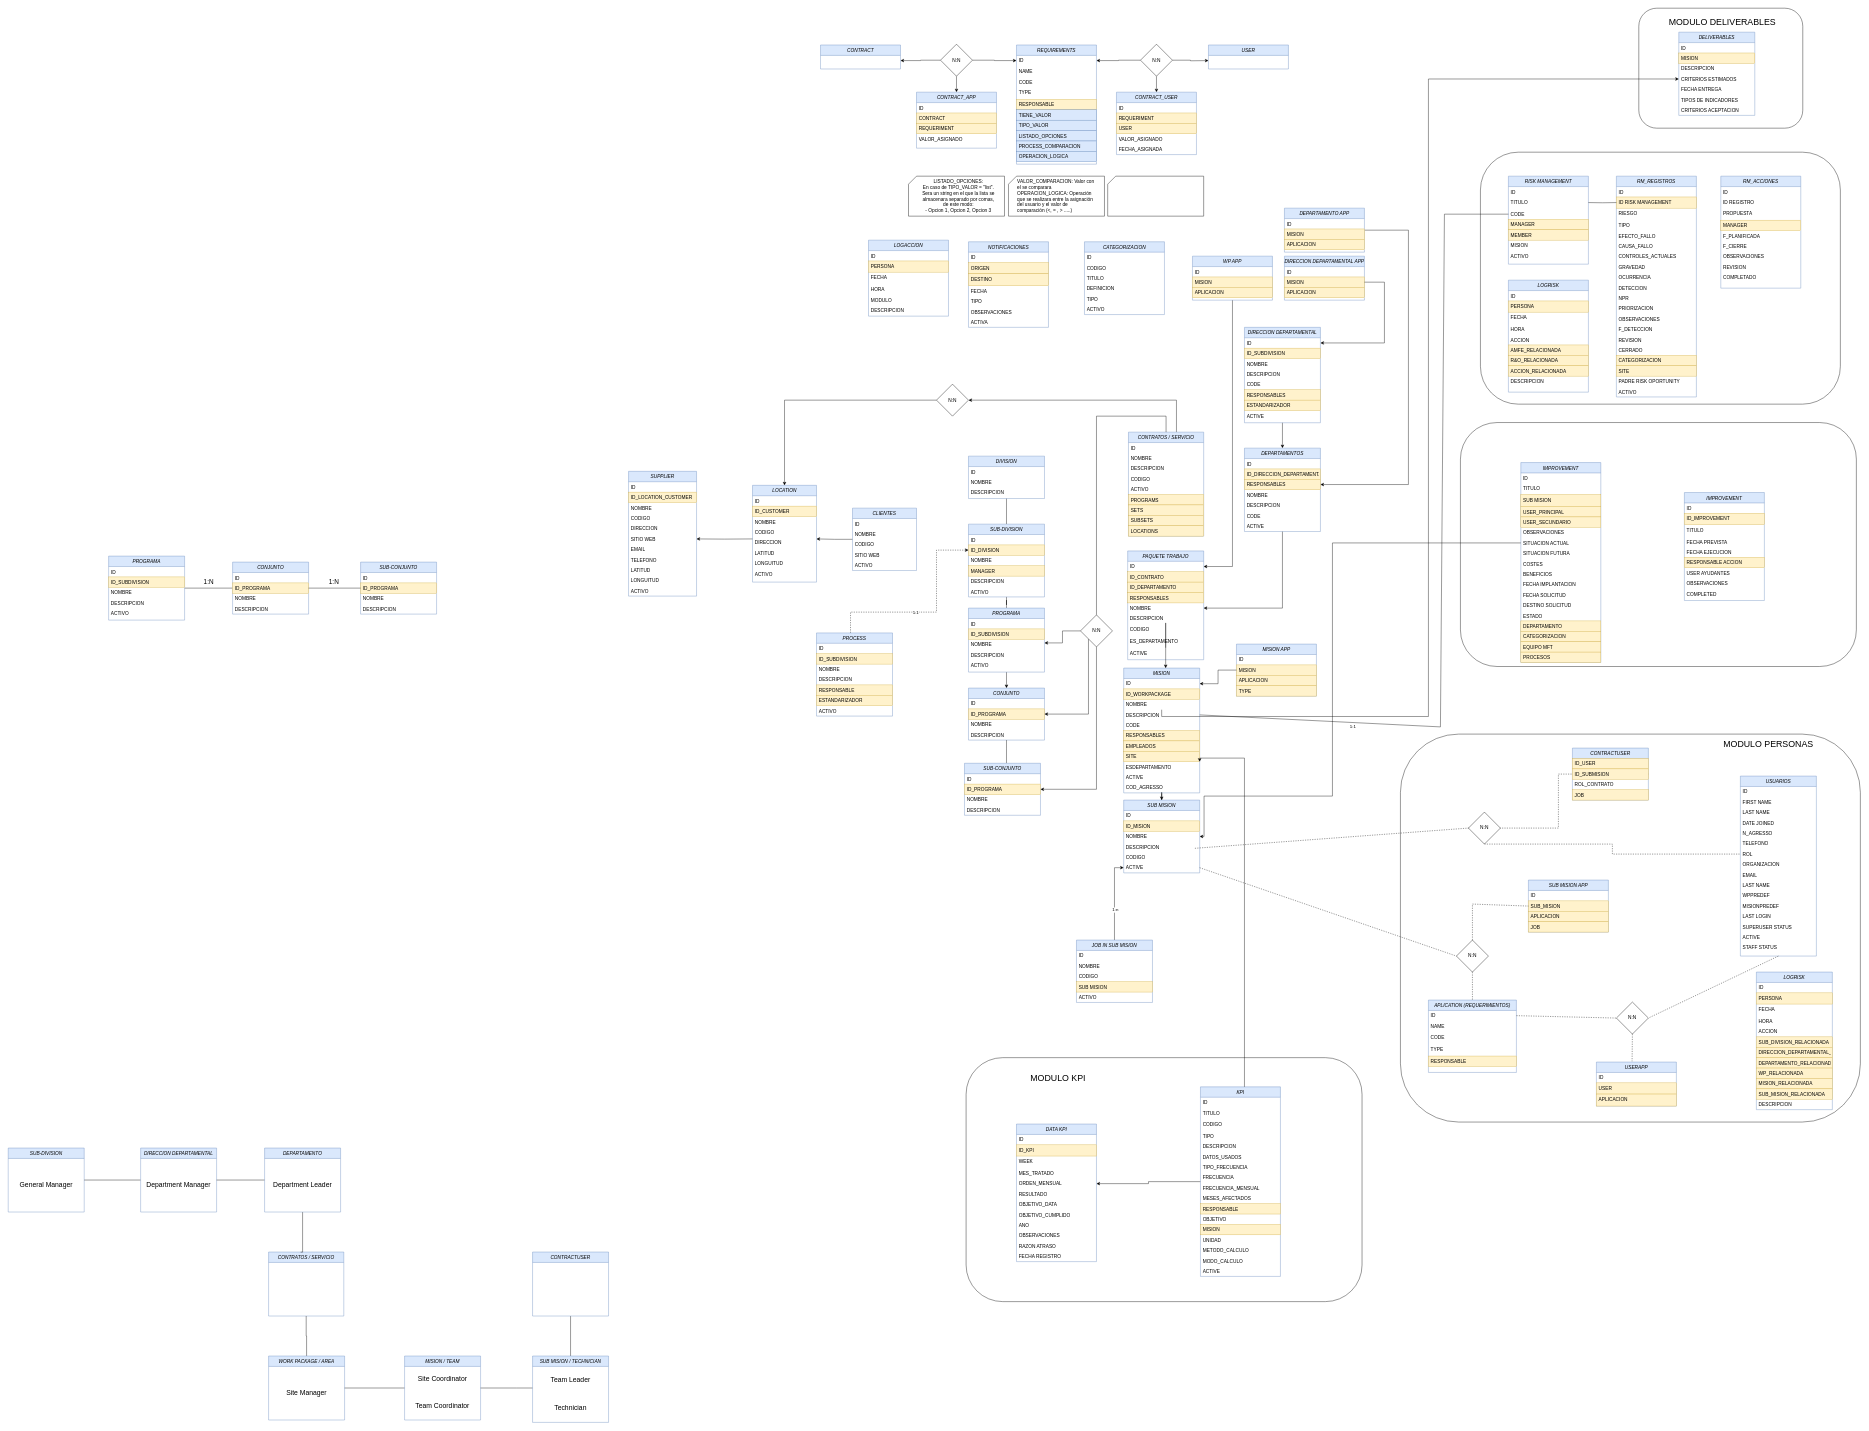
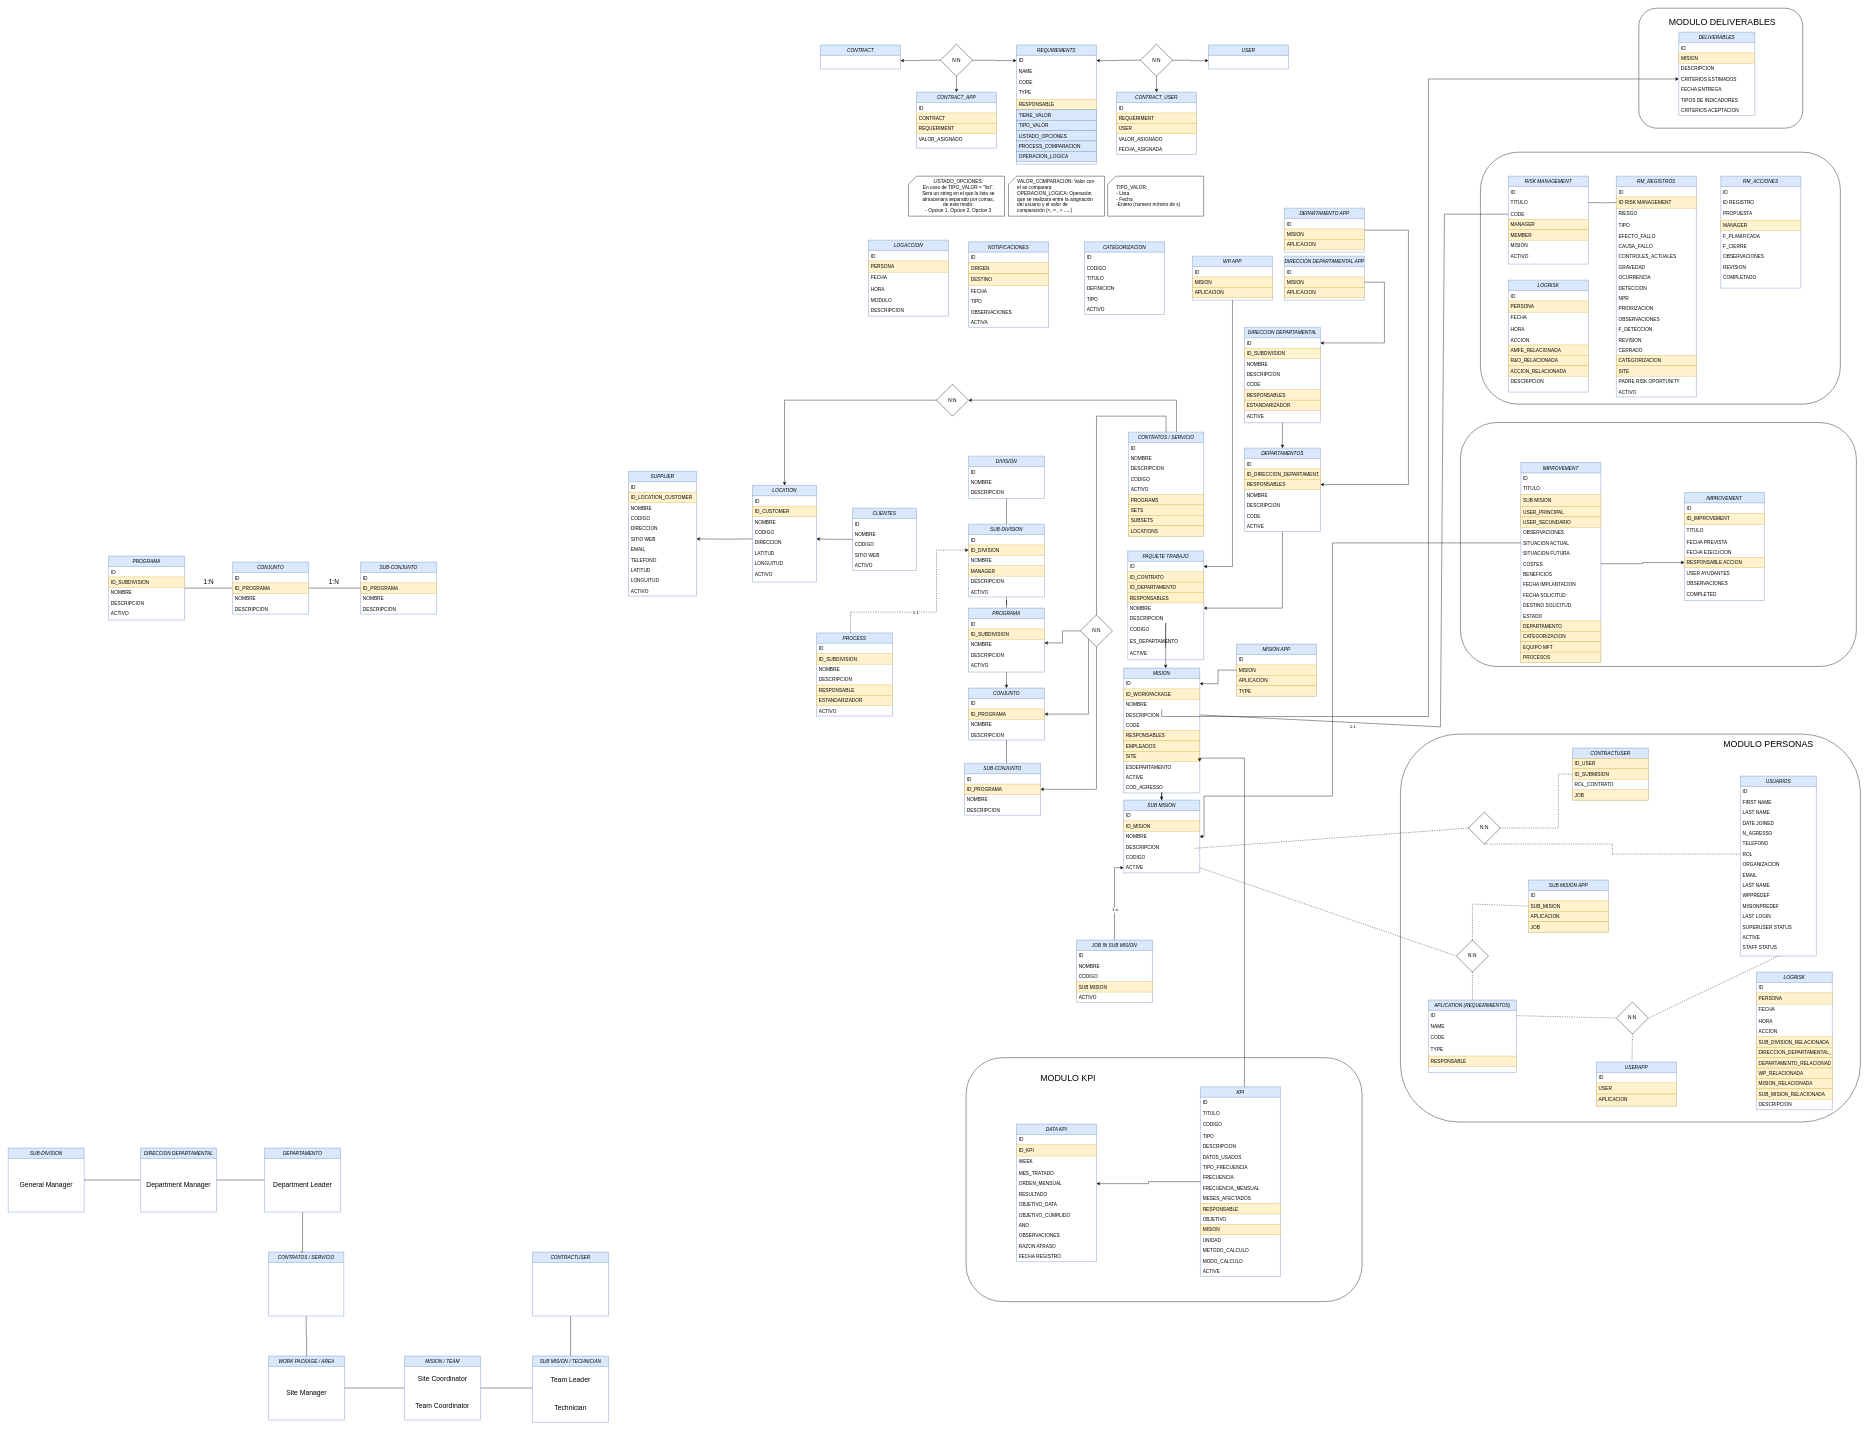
node "TIPO_VALOR: - Lista - Fecha -Entero (numero mínimo de x)": added
edge "COSTES" -> "RESPONSABLE ACCION": added
node "MODULO KPI": moved (1058, 1078) -> (1068, 1078)
